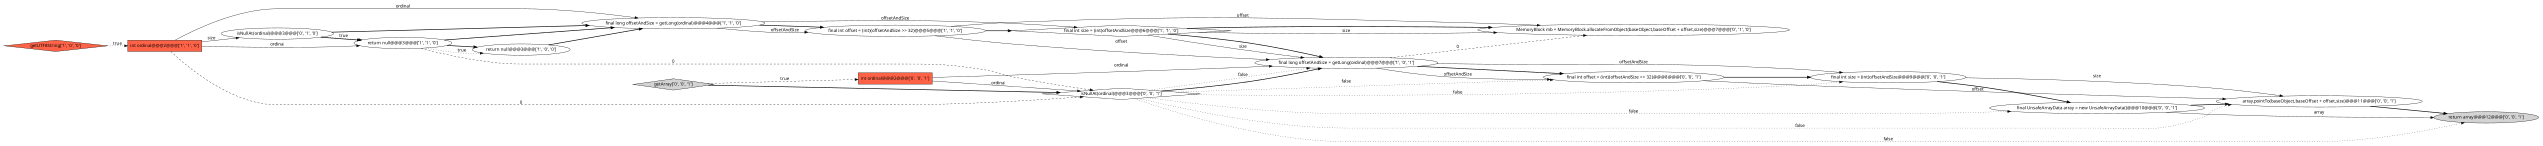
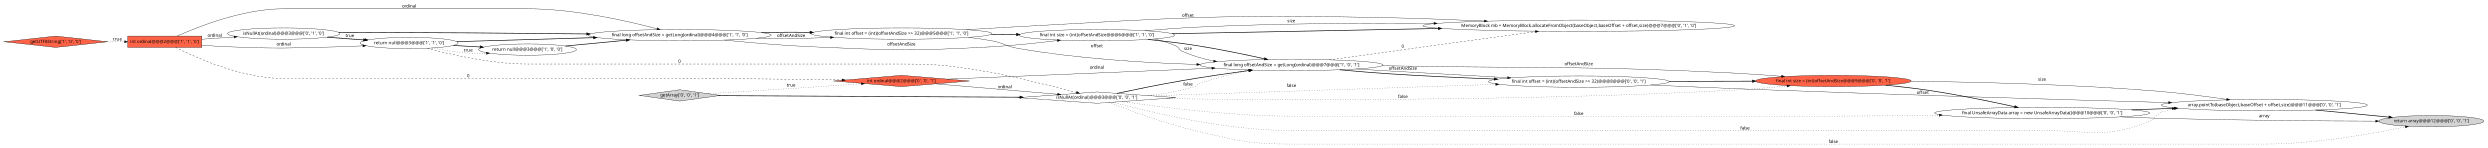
node "final int size = (int)offsetAndSize@@@6@@@['1', '1', '0']": shape diamond -> ellipse
edge "int ordinal@@@2@@@['1', '1', '0']" -> "isNullAt(ordinal)@@@3@@@['0', '1', '0']": label "size" -> "ordinal"
node "final int size = (int)offsetAndSize@@@9@@@['0', '0', '1']": fillcolor white -> tomato
node "int ordinal@@@2@@@['0', '0', '1']": shape box -> diamond
edge "getArray['0', '0', '1']" -> "int ordinal@@@2@@@['0', '0', '1']": style dashed -> dotted
edge "int ordinal@@@2@@@['1', '1', '0']" -> "isNullAt(ordinal)@@@3@@@['0', '0', '1']": now "int ordinal@@@2@@@['1', '1', '0']" -> "int ordinal@@@2@@@['0', '0', '1']"
